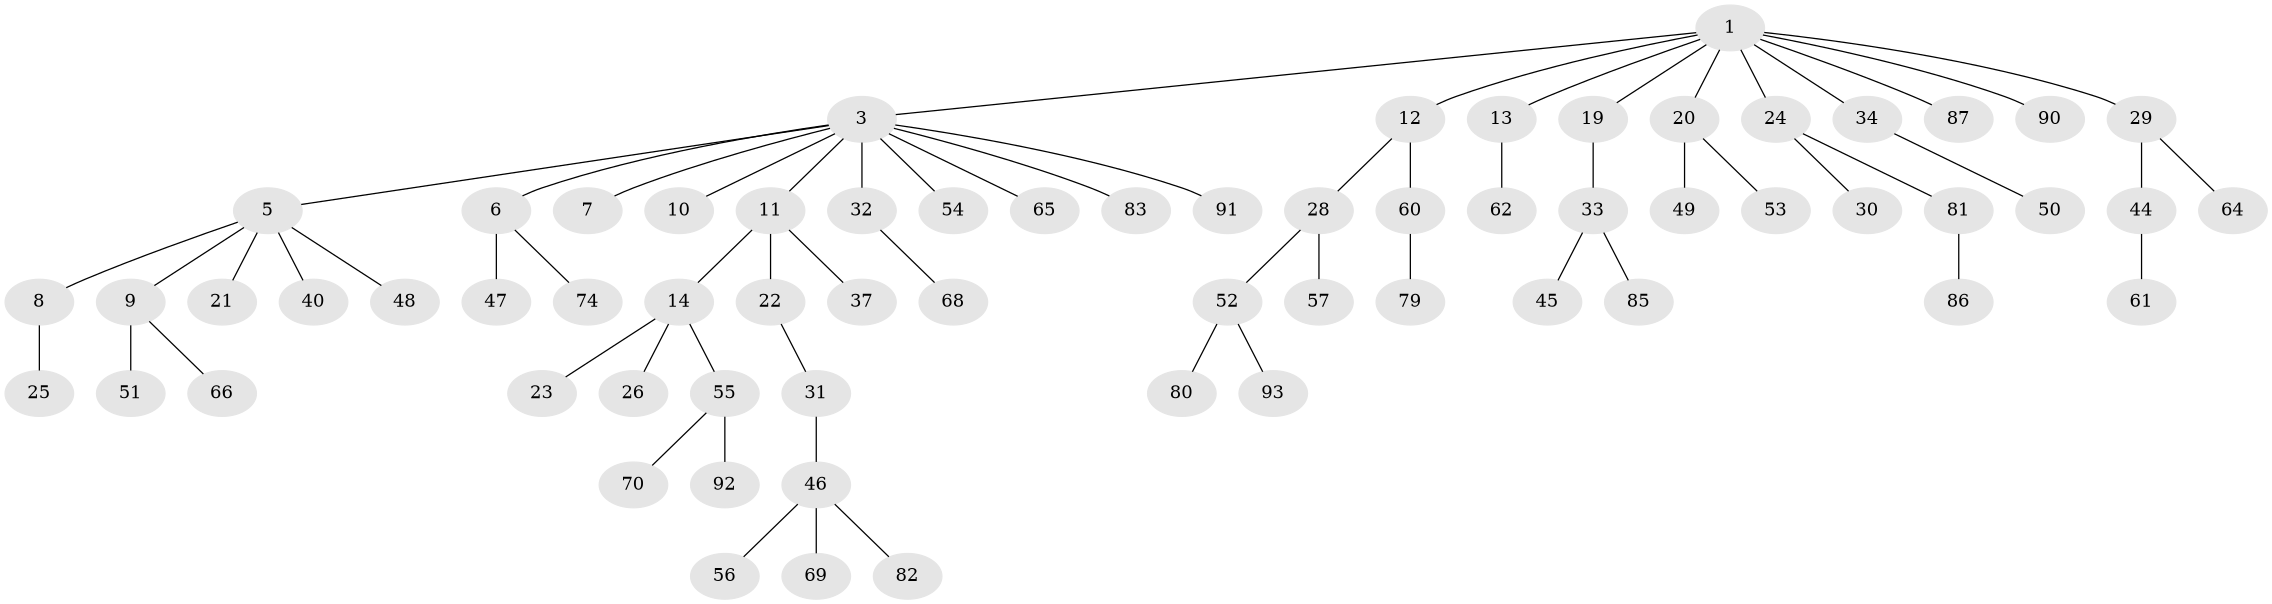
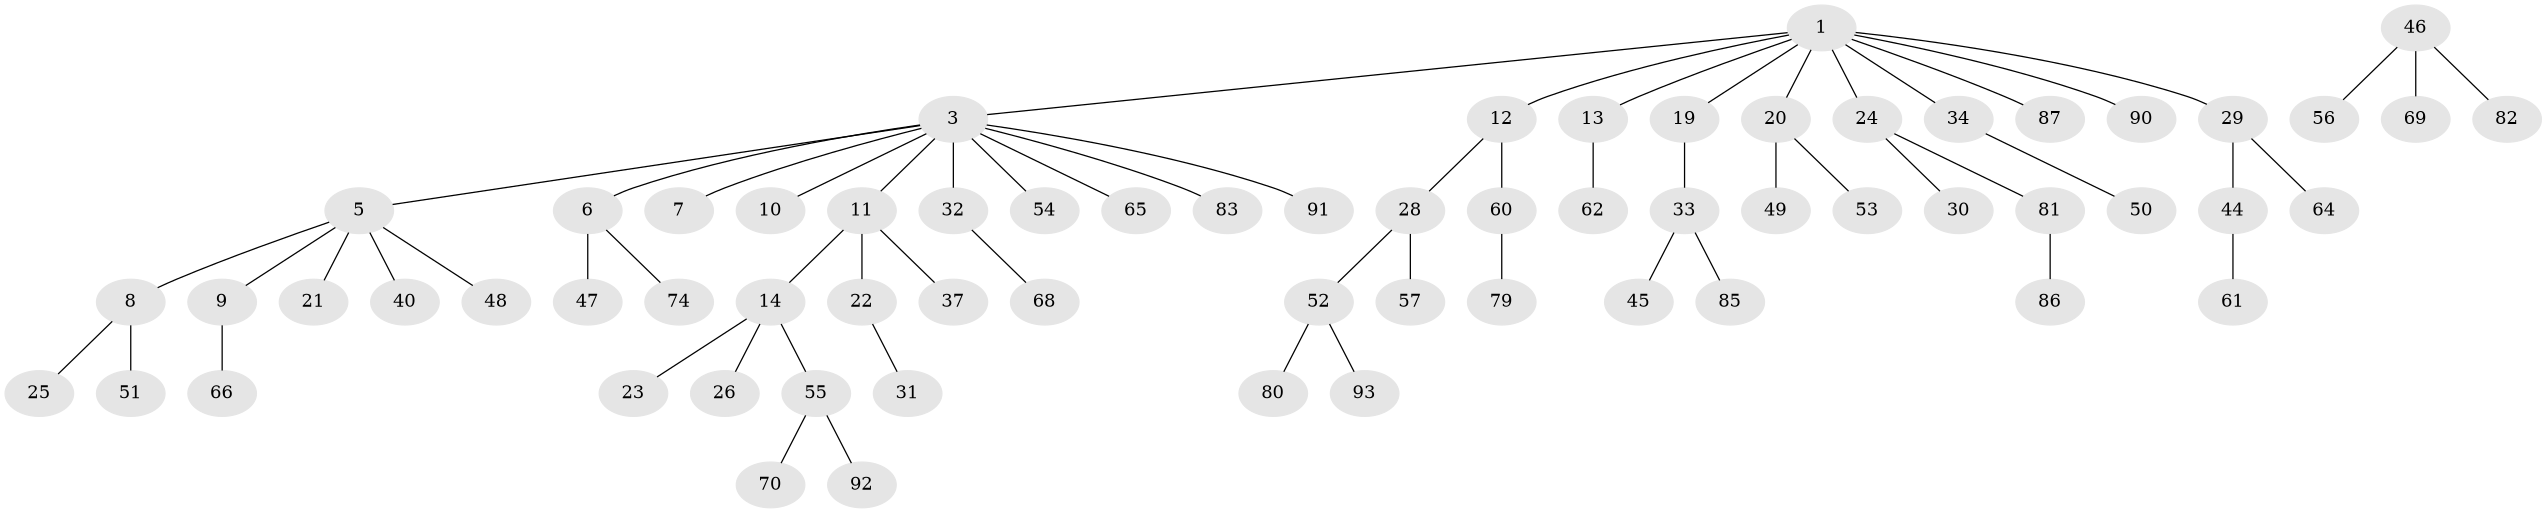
edge "9" -- "51": now "8" -- "51"
edge "31" -- "46": removed
